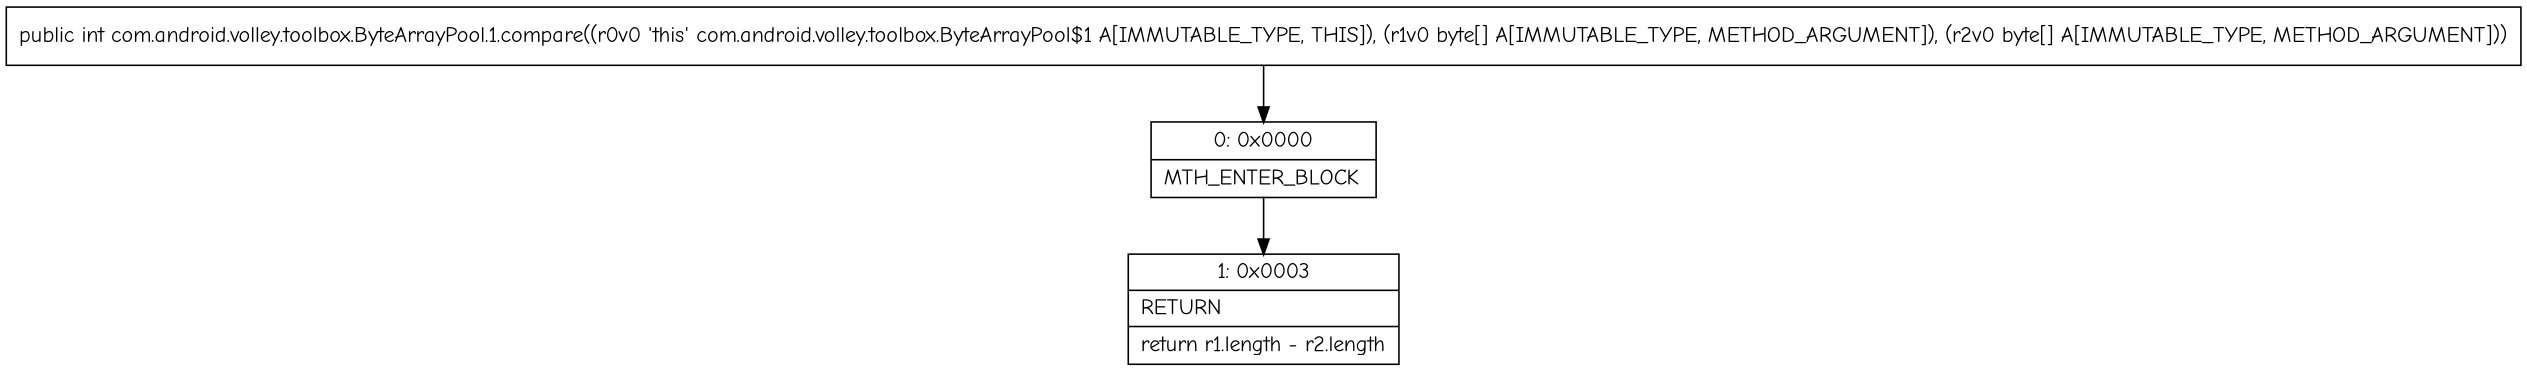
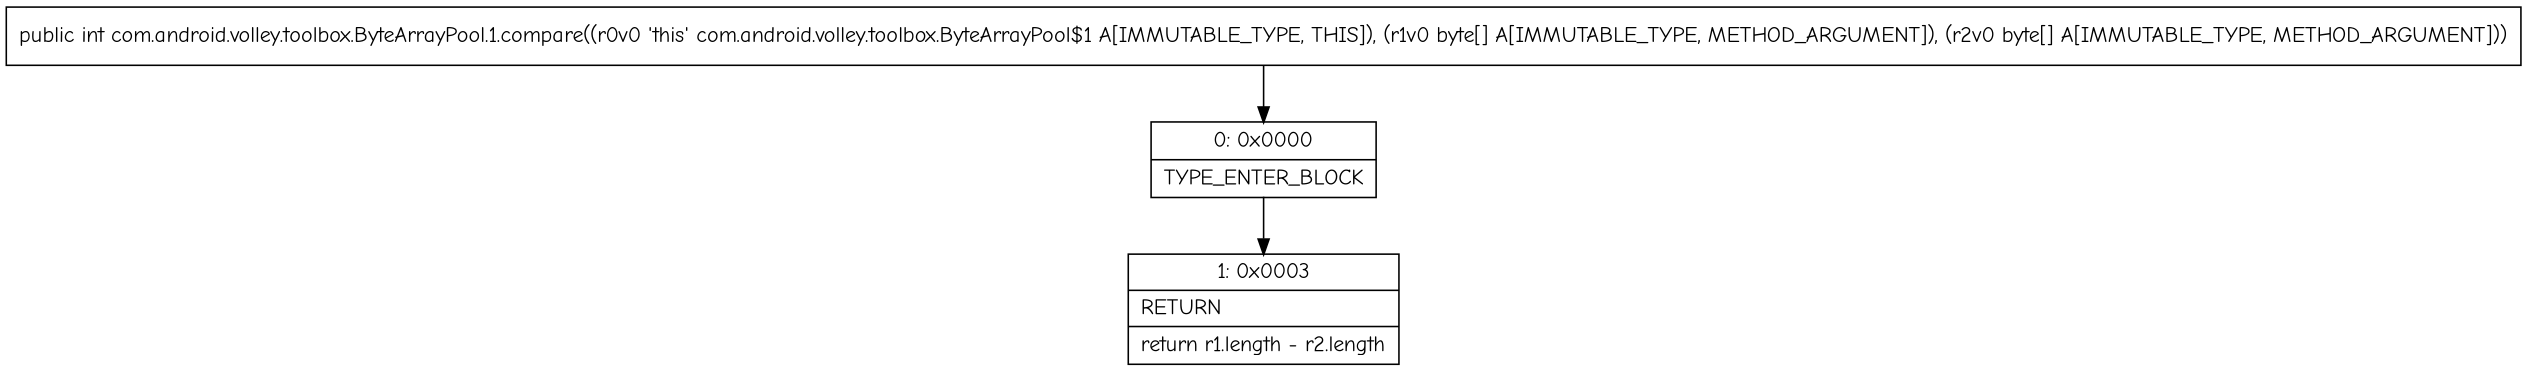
node "0: 0x0000": text "MTH_ENTER_BLOCK" -> "TYPE_ENTER_BLOCK"
